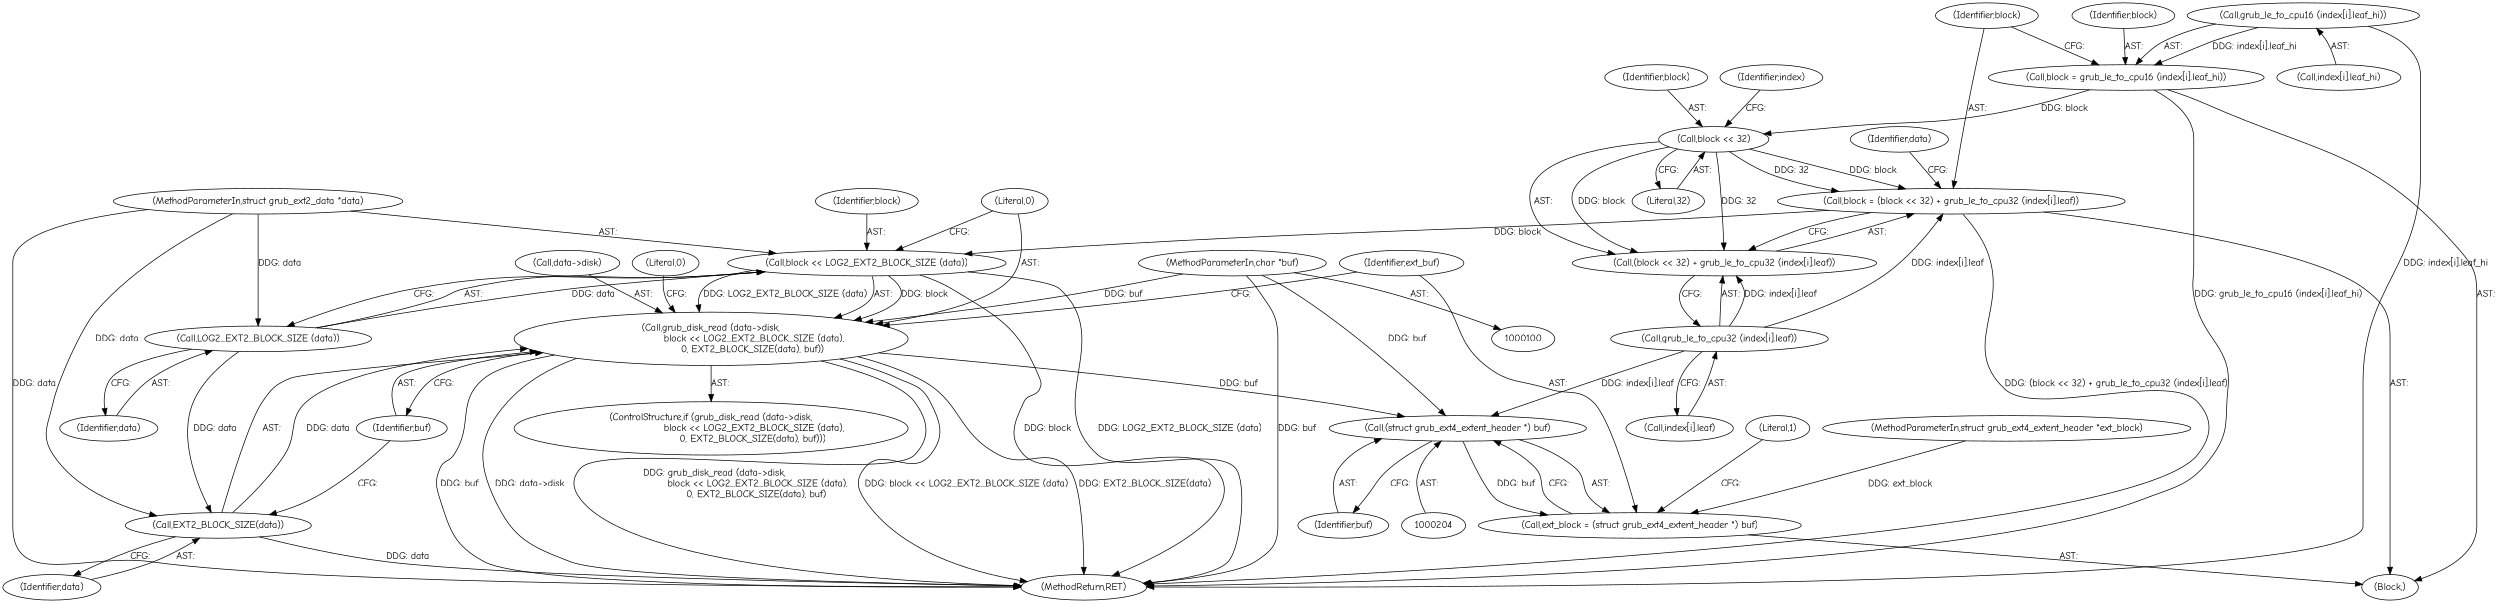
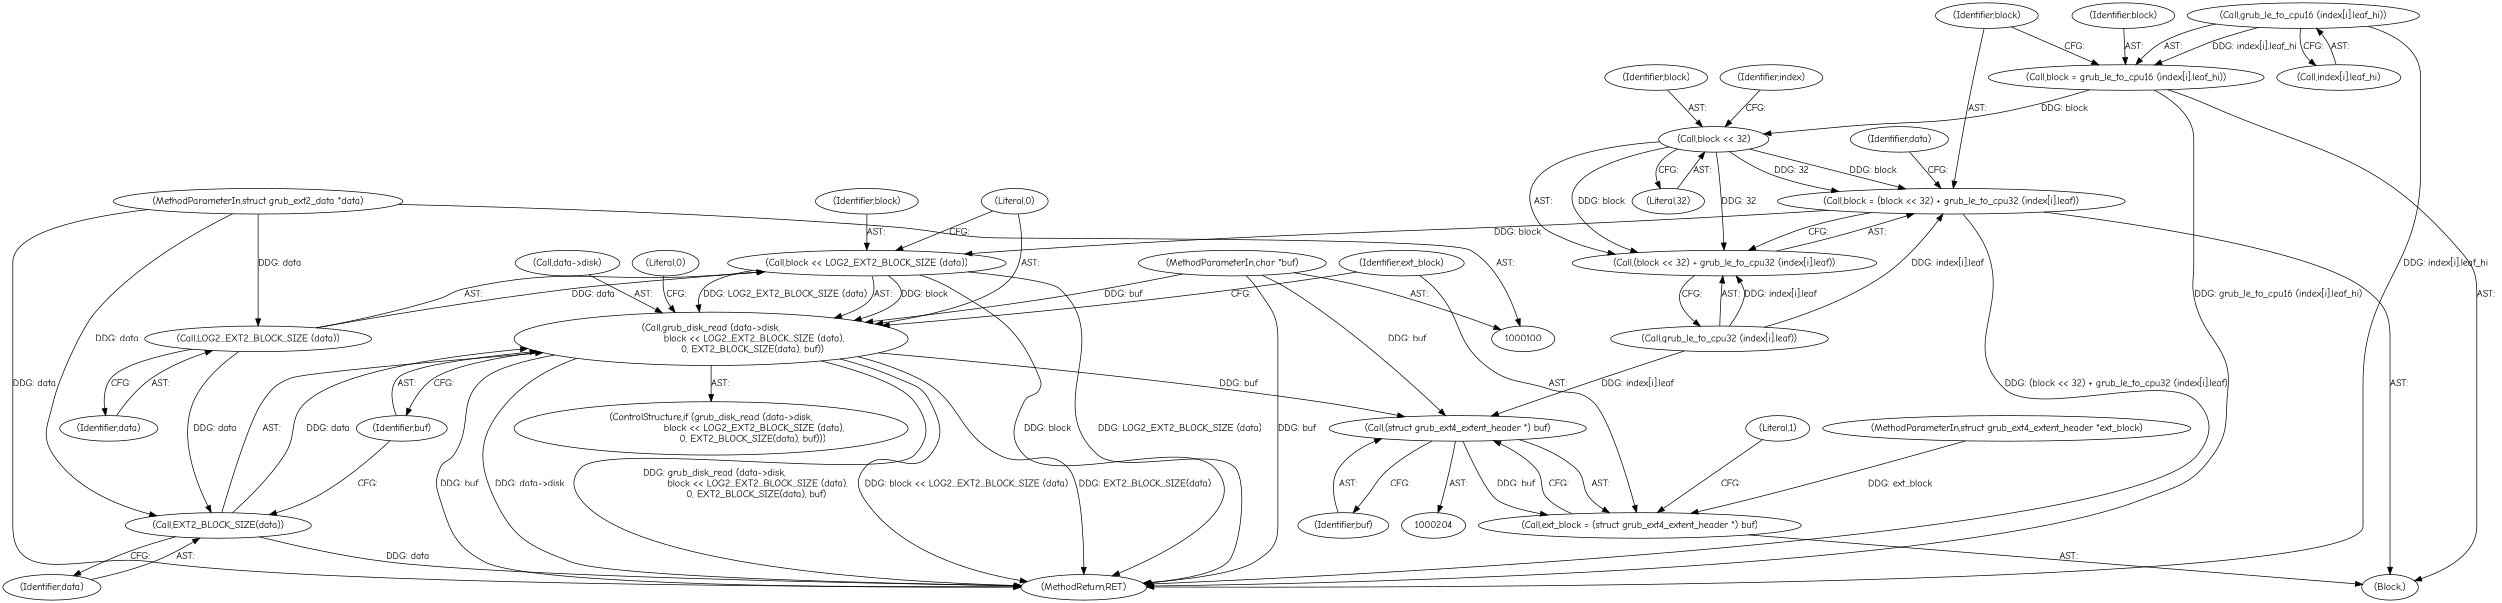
edge "(Call,grub_le_to_cpu16 (index[i].leaf_hi))" -> "(Call,index[i].leaf_hi)": added, label "CFG:"
edge "(MethodParameterIn,struct grub_ext2_data *data)" -> "(Call,block << LOG2_EXT2_BLOCK_SIZE (data))": now "(MethodParameterIn,struct grub_ext2_data *data)" -> "1000100"
node "(Identifier,ext_buf)": label "(Identifier,ext_buf)" -> "(Identifier,ext_block)"
edge "(Call,block << LOG2_EXT2_BLOCK_SIZE (data))" -> "(Call,LOG2_EXT2_BLOCK_SIZE (data))": removed, label "CFG:"
node "(Call,index[i].leaf)": removed
edge "1000204" -> "(Call,(struct grub_ext4_extent_header *) buf)": reversed
